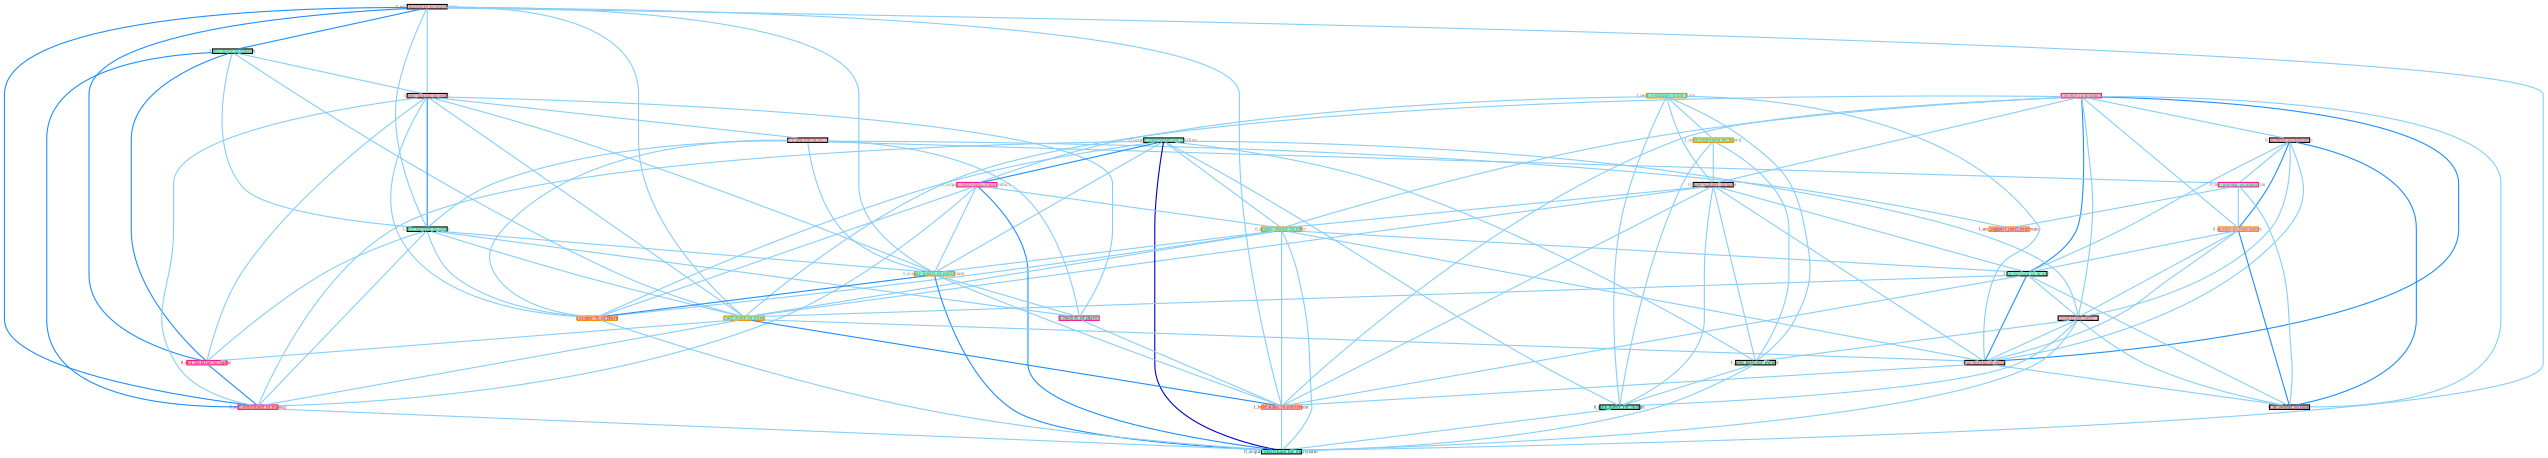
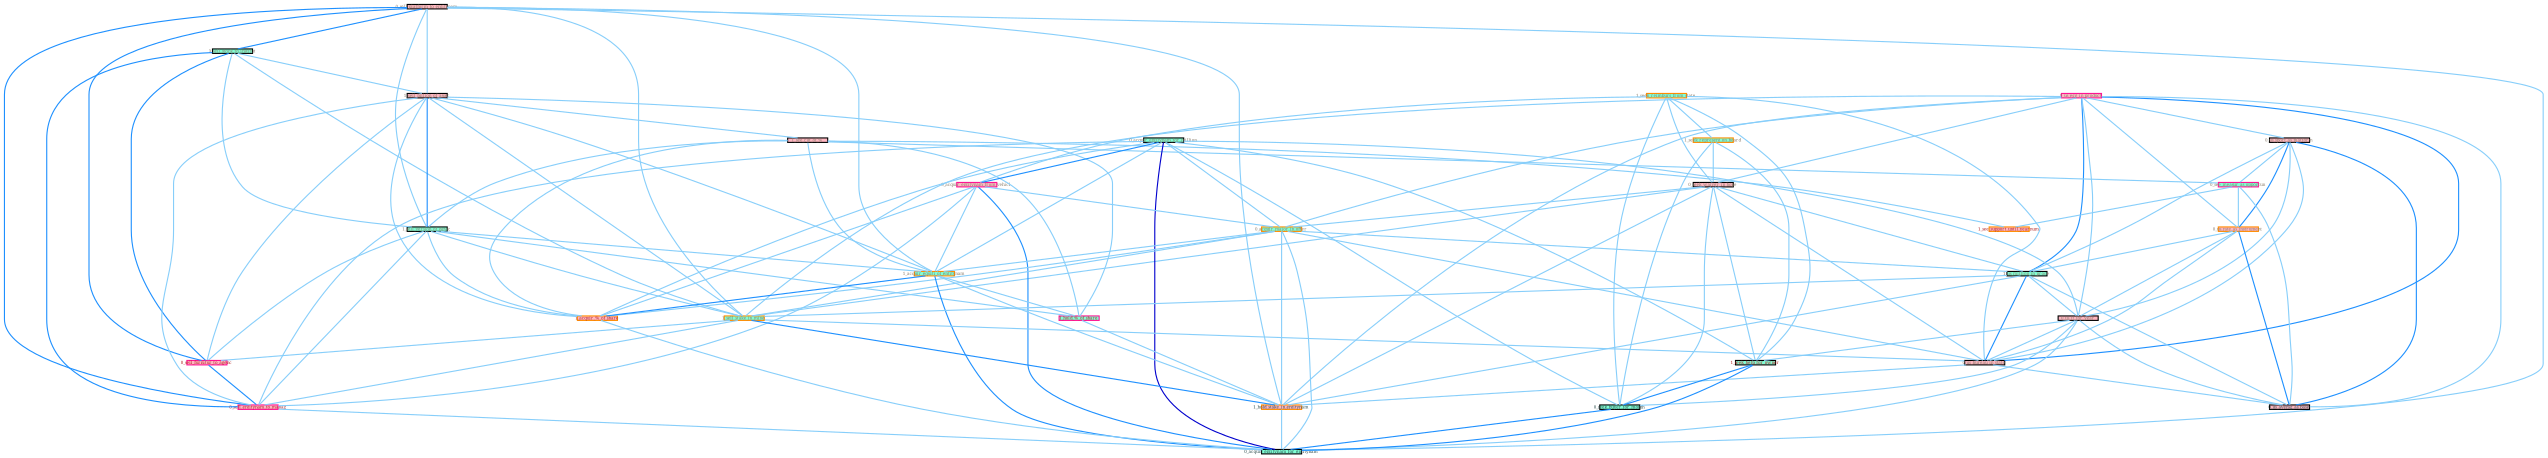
edge "1_seek_help_for_owner" -- "0_seek_buyer_for_month": color #87cefa -> #1e90ff
node "1_hold_stake_in_entitynam": fontcolor #b22222 -> #2f4f4f
edge "0_seek_buyer_for_month" -- "0_acquir_entitynam_for_entitynam": color #87cefa -> #1e90ff
edge "1_seek_help_for_owner" -- "0_acquir_entitynam_for_entitynam": color #87cefa -> #1e90ff
